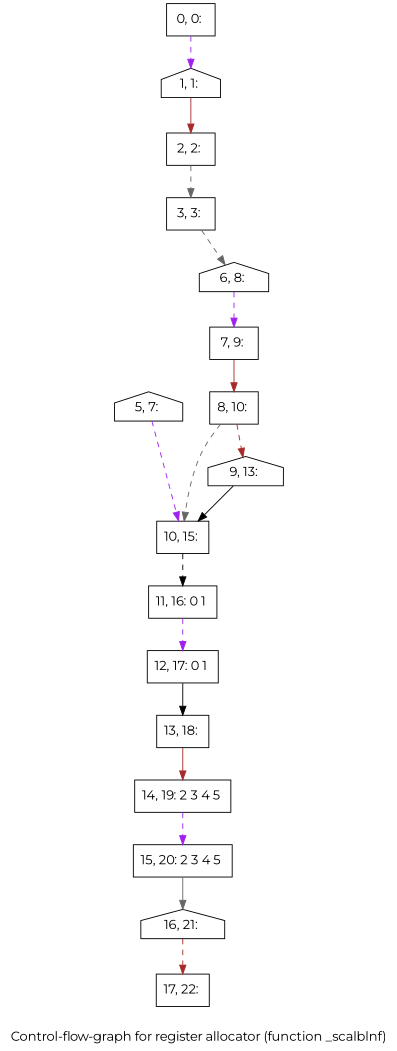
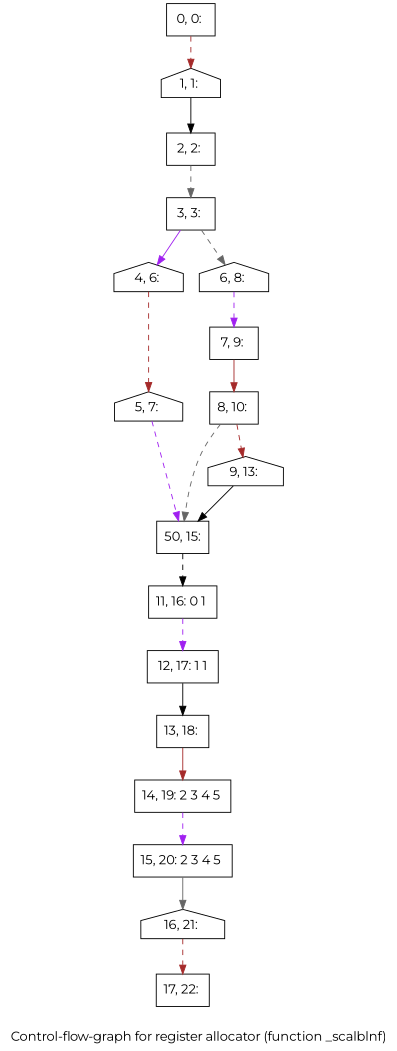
edge "0, 0:" -> "1, 1:": color purple -> brown
edge "1, 1:" -> "2, 2:": color brown -> black
node "4, 6:": added
node "10, 15:": label "10, 15:" -> "50, 15:"
node "12, 17: 0 1": label "12, 17: 0 1" -> "12, 17: 1 1"
